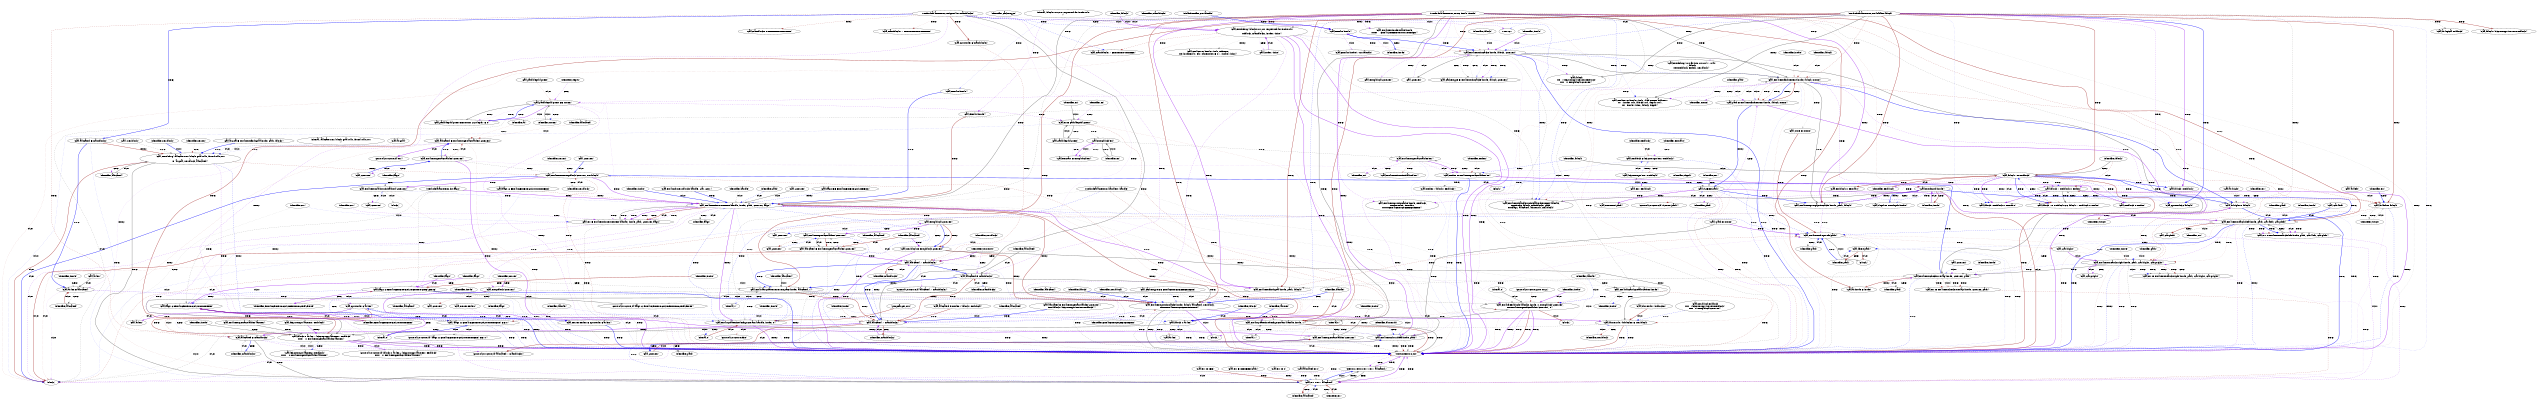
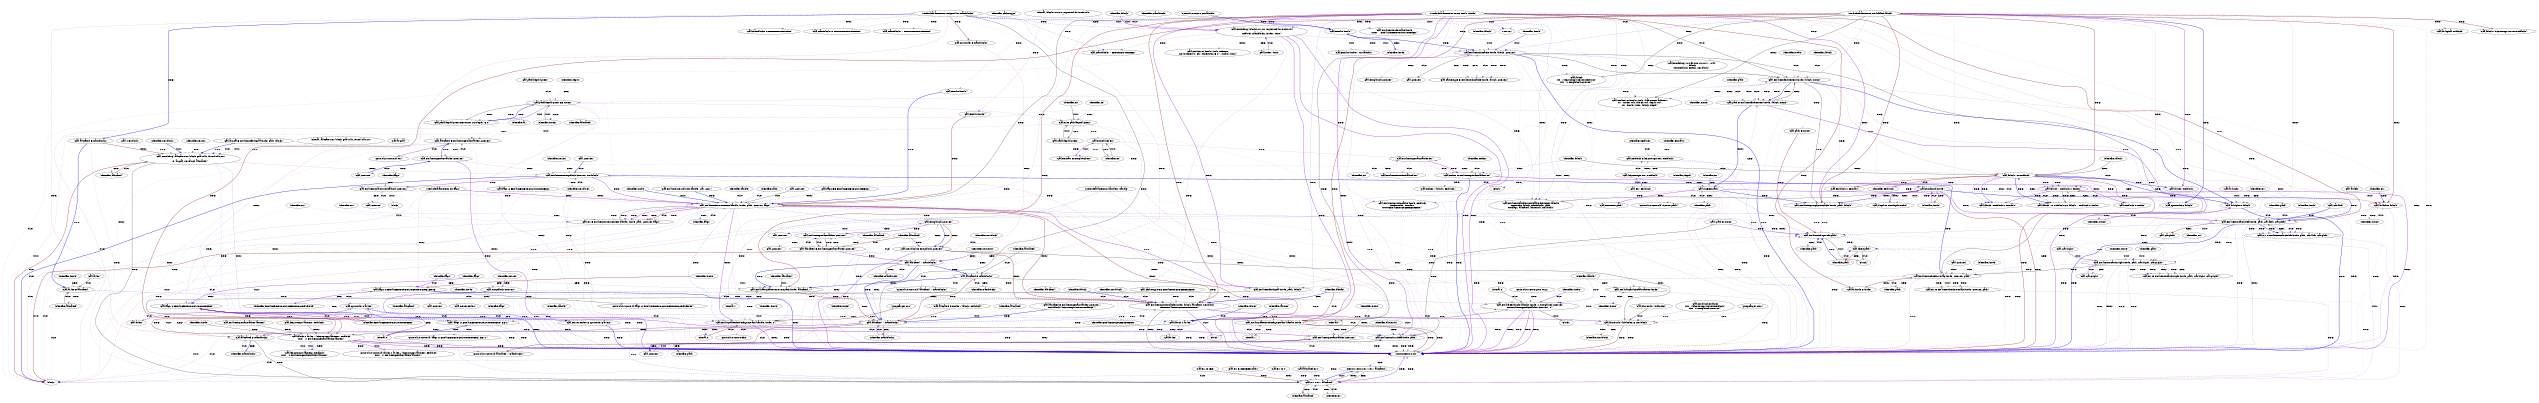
node "(FieldIdentifier,cur_aio_dio)": label "(FieldIdentifier,cur_aio_dio)" -> "(ControlStructure,cur_aio_dio)"
edge "(MethodParameterIn,struct inode *inode)" -> "1000127": added, label "AST:"
node "(Call,max_blocks = EXT_UNINIT_MAX_LEN)": added
edge "(MethodParameterIn,ext4_lblk_t iblock)" -> "(Call,ext4_ext_find_goal(inode, path, iblock))": removed, label "DDG:"
edge "(MethodParameterIn,struct inode *inode)" -> "(Call,ext4_ext_find_extent(inode, iblock, NULL))": label "DDG: " -> "AST: "
node "(Call,store = NULL)": label "(Call,store = NULL)" -> "(Call,path = NULL)"
edge "(Call,ext4_ext_find_extent(inode, iblock, NULL))" -> "(Call,iblock >= ee_block)": added, label "DDG:"
edge "(Call,ee_start = ext_pblock(ex))" -> "(Call,ext_pblock(ex))": label "CFG: " -> "DDG: "
edge "(Call,ext4_ext_in_cache(inode, iblock, &newex))" -> "(Call,ext4_ext_show_leaf(inode, path))": added, label "DDG:"
edge "(Call,ext4_ext_get_actual_len(ex))" -> "(Call,ext4_ext_is_uninitialized(ex))": label "DDG: " -> "AST: "
edge "(Call,ee_block = le32_to_cpu(ex->ee_block))" -> "(Call,iblock >= ee_block)": added, label "DDG:"
edge "(Call,iblock >= ee_block)" -> "(Call,cpu_to_le32(iblock))": label "DDG: " -> "CFG: "
edge "(Call,ee_block + ee_len)" -> "(Call,iblock < ee_block + ee_len)": label "DDG: " -> "AST: "
edge "(Call,ext4_ext_drop_refs(path))" -> "(Call,&ar.lright)": now "(Call,ext4_ext_drop_refs(path))" -> "(Call,kfree(path))"
edge "(Call,ext_depth(inode))" -> "(MethodReturn,int)": label "AST: " -> "DDG: "
node "(JumpTarget,out2:)": added
edge "(JumpTarget,out:)" -> "(Call,ext4_update_inode_fsync_trans(handle, inode, 1))": removed, label "CFG:"
edge "(Call,ar.len = allocated)" -> "(MethodReturn,int)": label "AST: " -> "DDG: "
edge "(Call,ext4_update_inode_fsync_trans(handle, inode, 0))" -> "(Call,ext4_ext_show_leaf(inode, path))": label "DDG: " -> "AST: "
edge "(Return,return err ? err : allocated;)" -> "(MethodReturn,int)": removed, label "DDG:"
